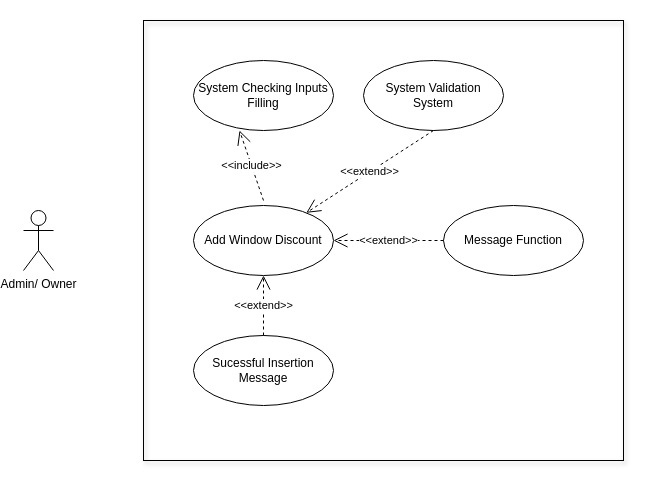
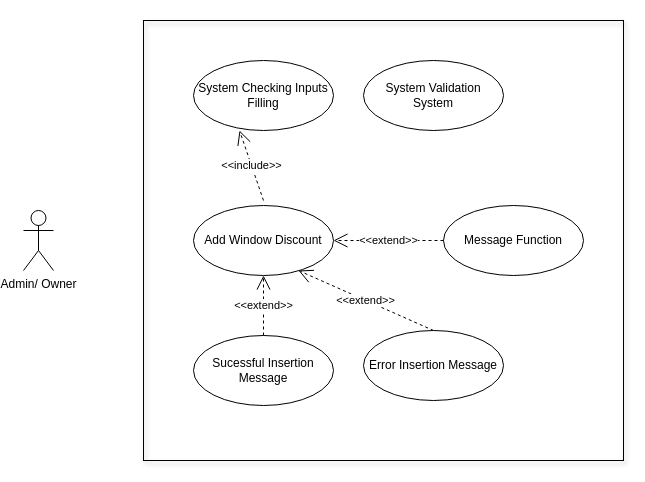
edge "System Validation System" -> "Add Window Discount": removed, label "<<extend>>"
edge "Error Insertion Message" -> "Add Window Discount": added, label "<<extend>>"
node "Error Insertion Message": added
